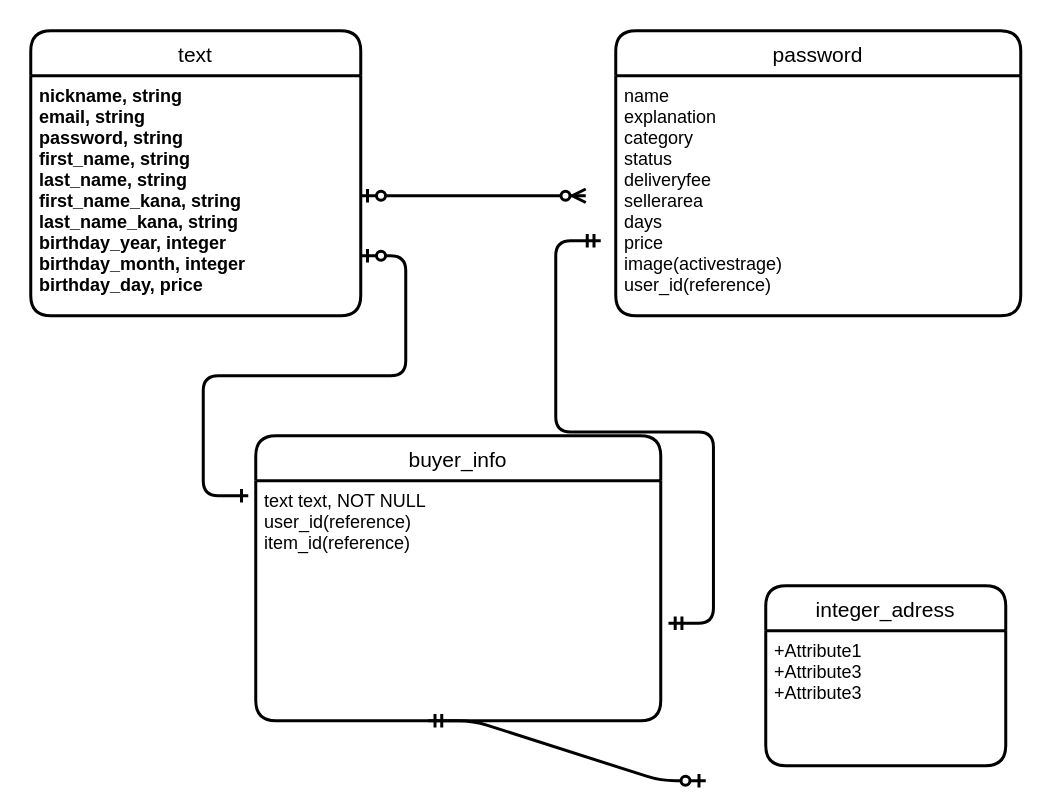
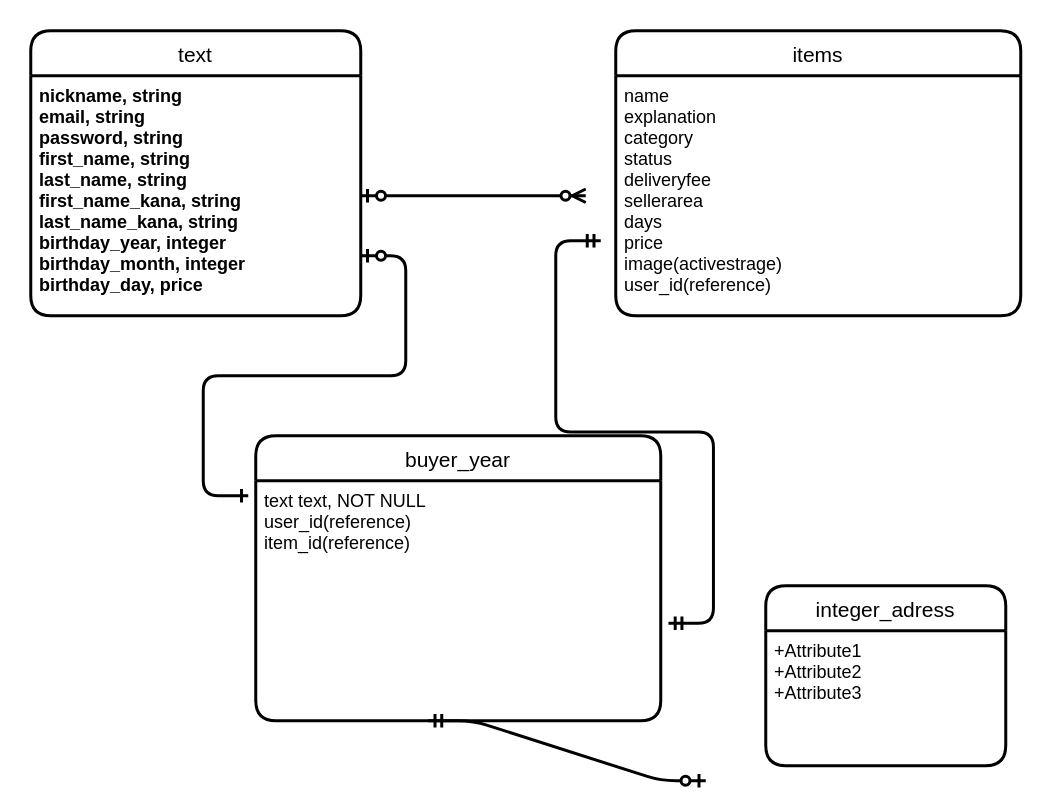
node "password": label "password" -> "items"
node "buyer_info": label "buyer_info" -> "buyer_year"
node "+Attribute1 +Attribute3 +Attribute3": label "+Attribute1 +Attribute3 +Attribute3" -> "+Attribute1 +Attribute2 +Attribute3"
